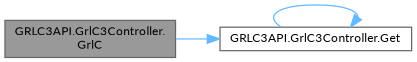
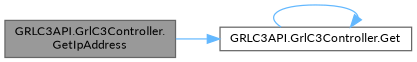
node "GRLC3API.GrlC3Controller. GrlC": label "GRLC3API.GrlC3Controller. GrlC" -> "GRLC3API.GrlC3Controller. GetIpAddress"
